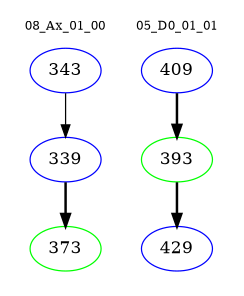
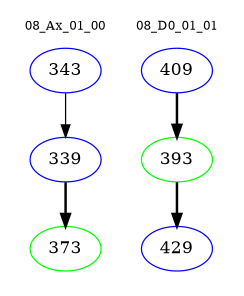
cluster "05_D0_01_01": label "05_D0_01_01" -> "08_D0_01_01"
